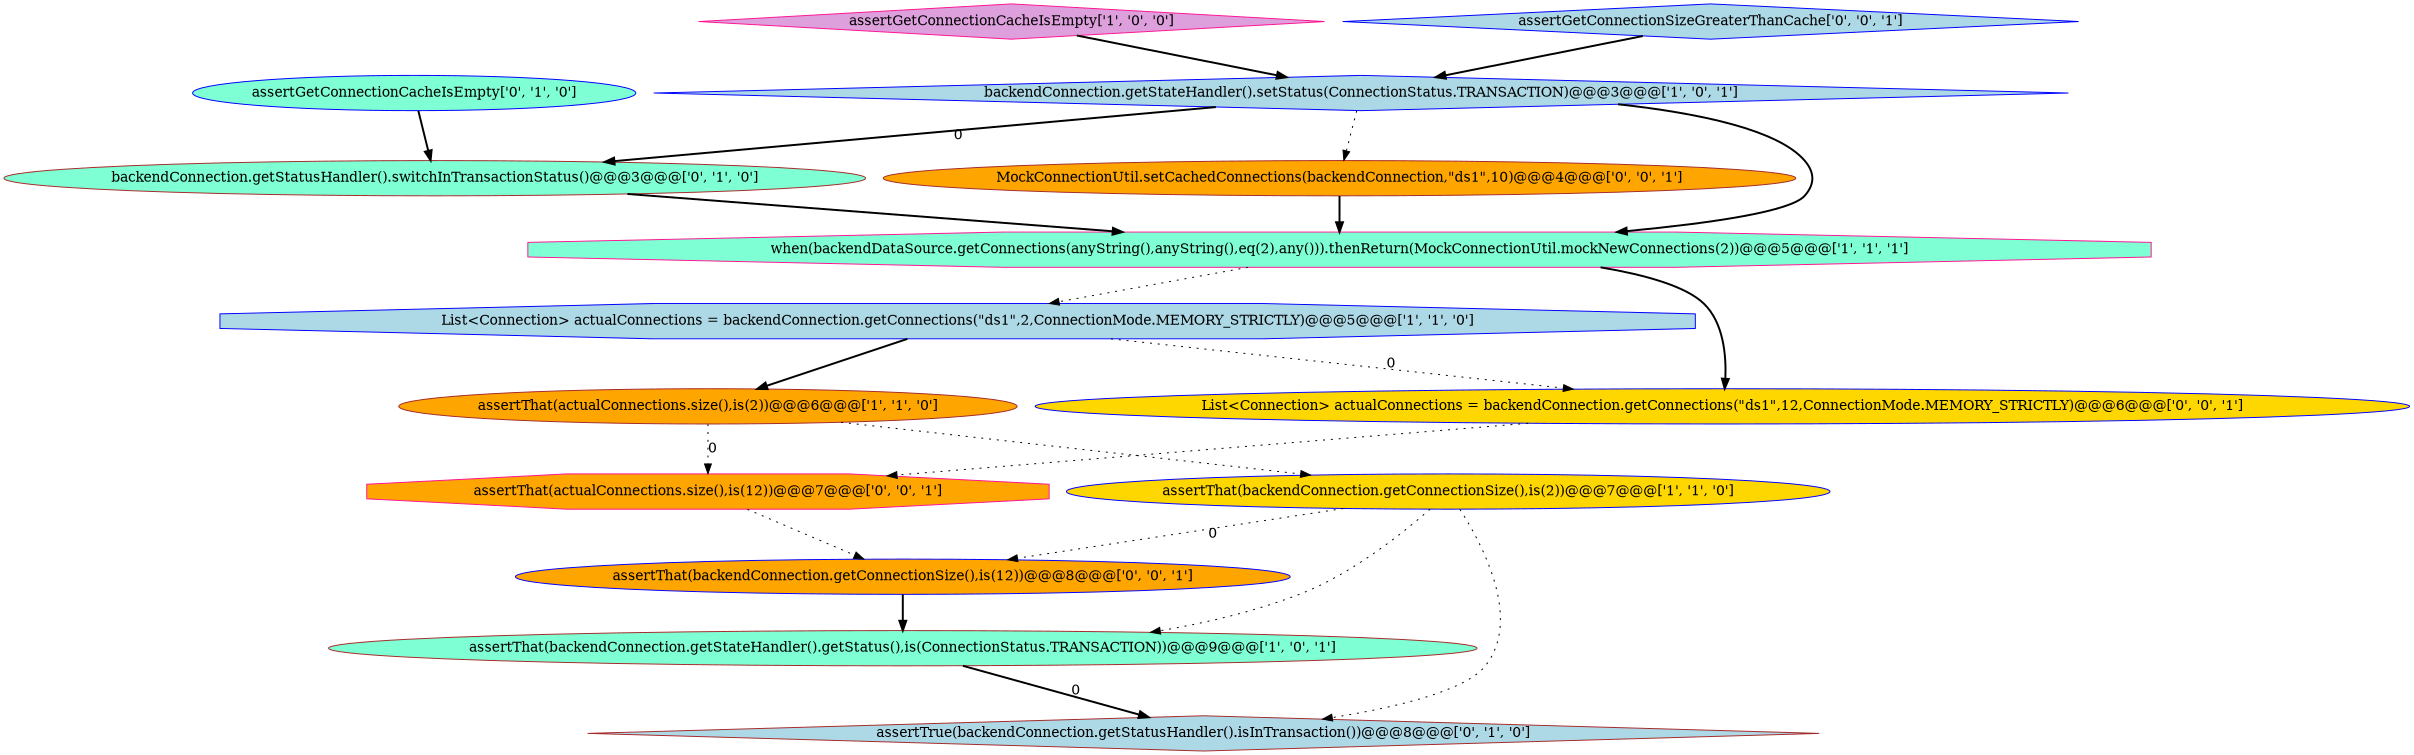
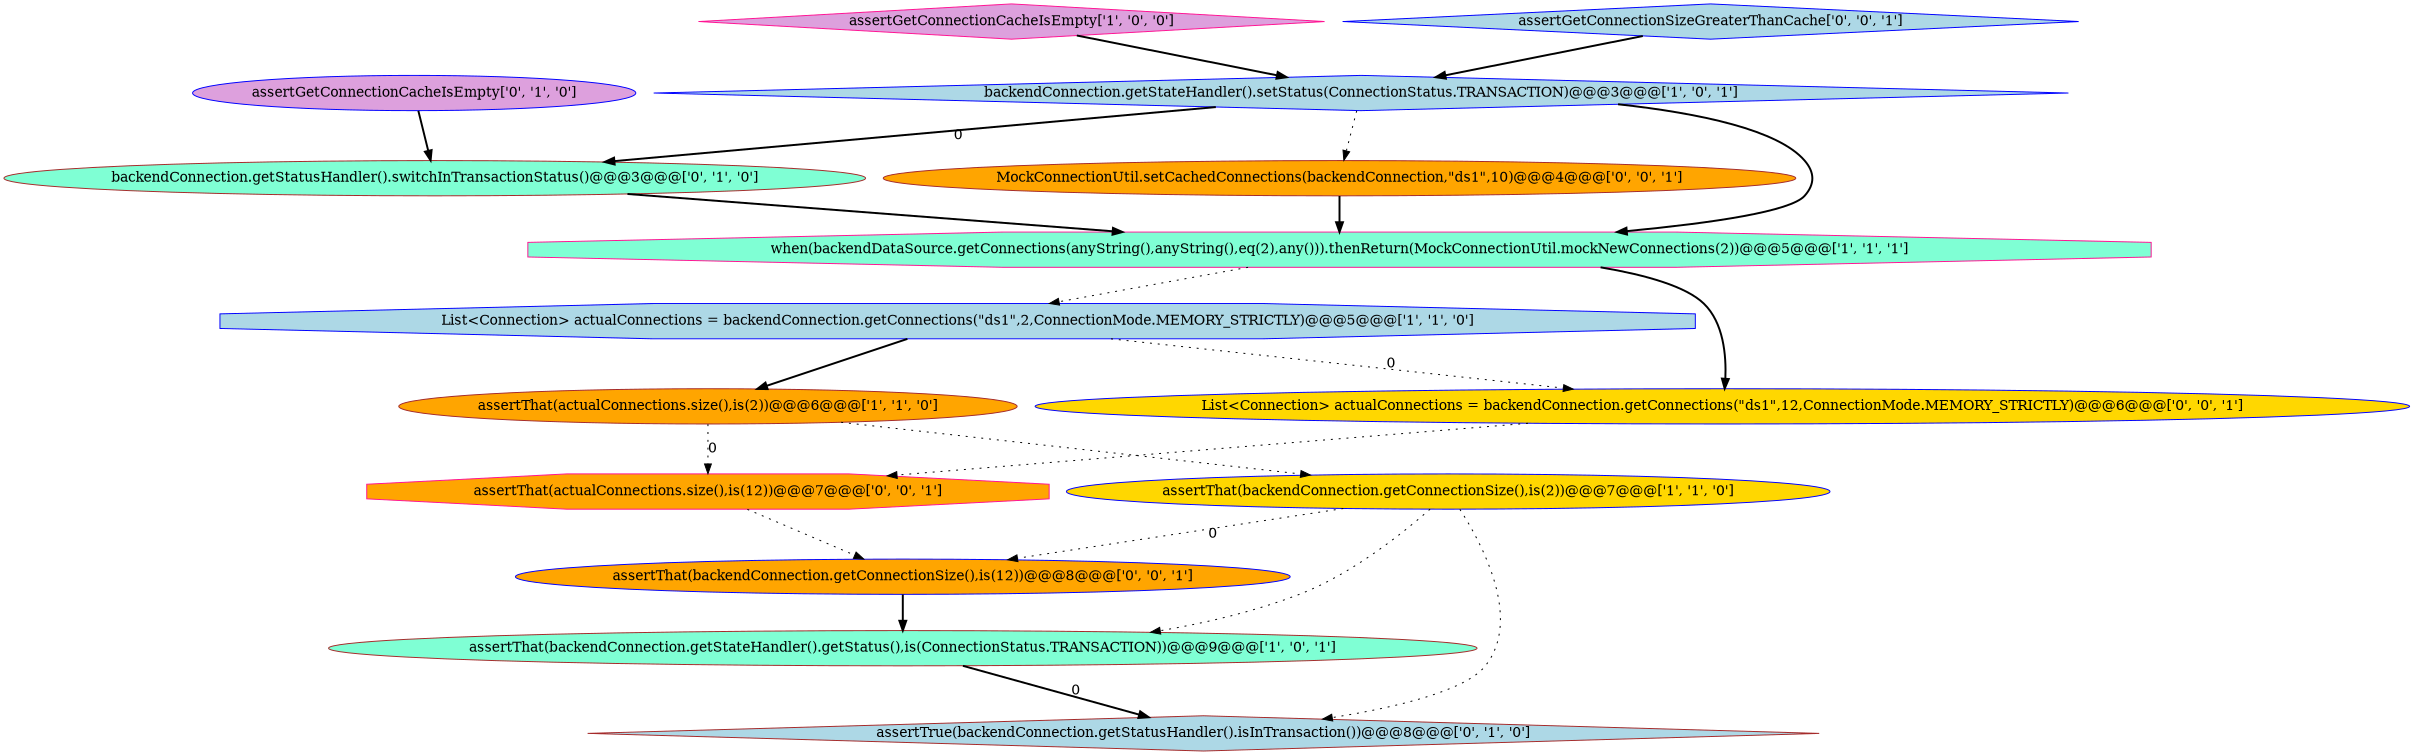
node "assertGetConnectionCacheIsEmpty['0', '1', '0']": fillcolor aquamarine -> plum
